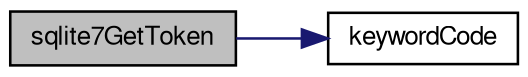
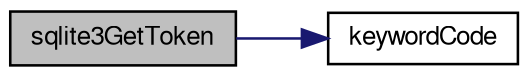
node "sqlite7GetToken": label "sqlite7GetToken" -> "sqlite3GetToken"
